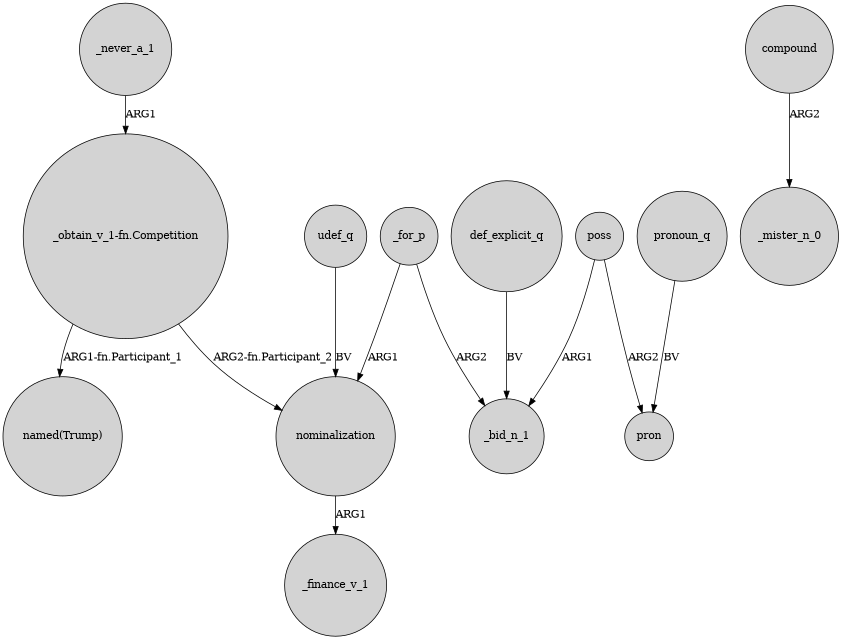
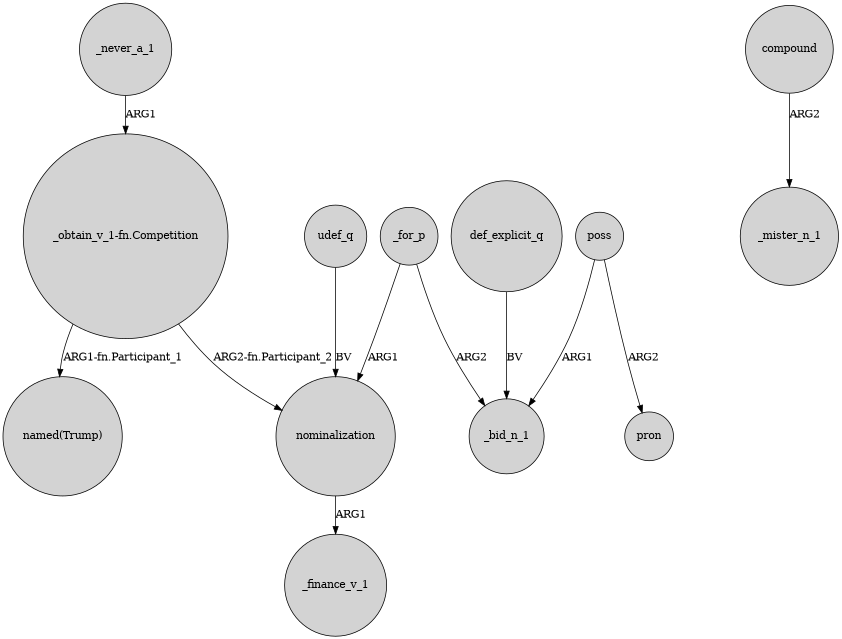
node "pronoun_q": removed
node "_mister_n_0": label "_mister_n_0" -> "_mister_n_1"
